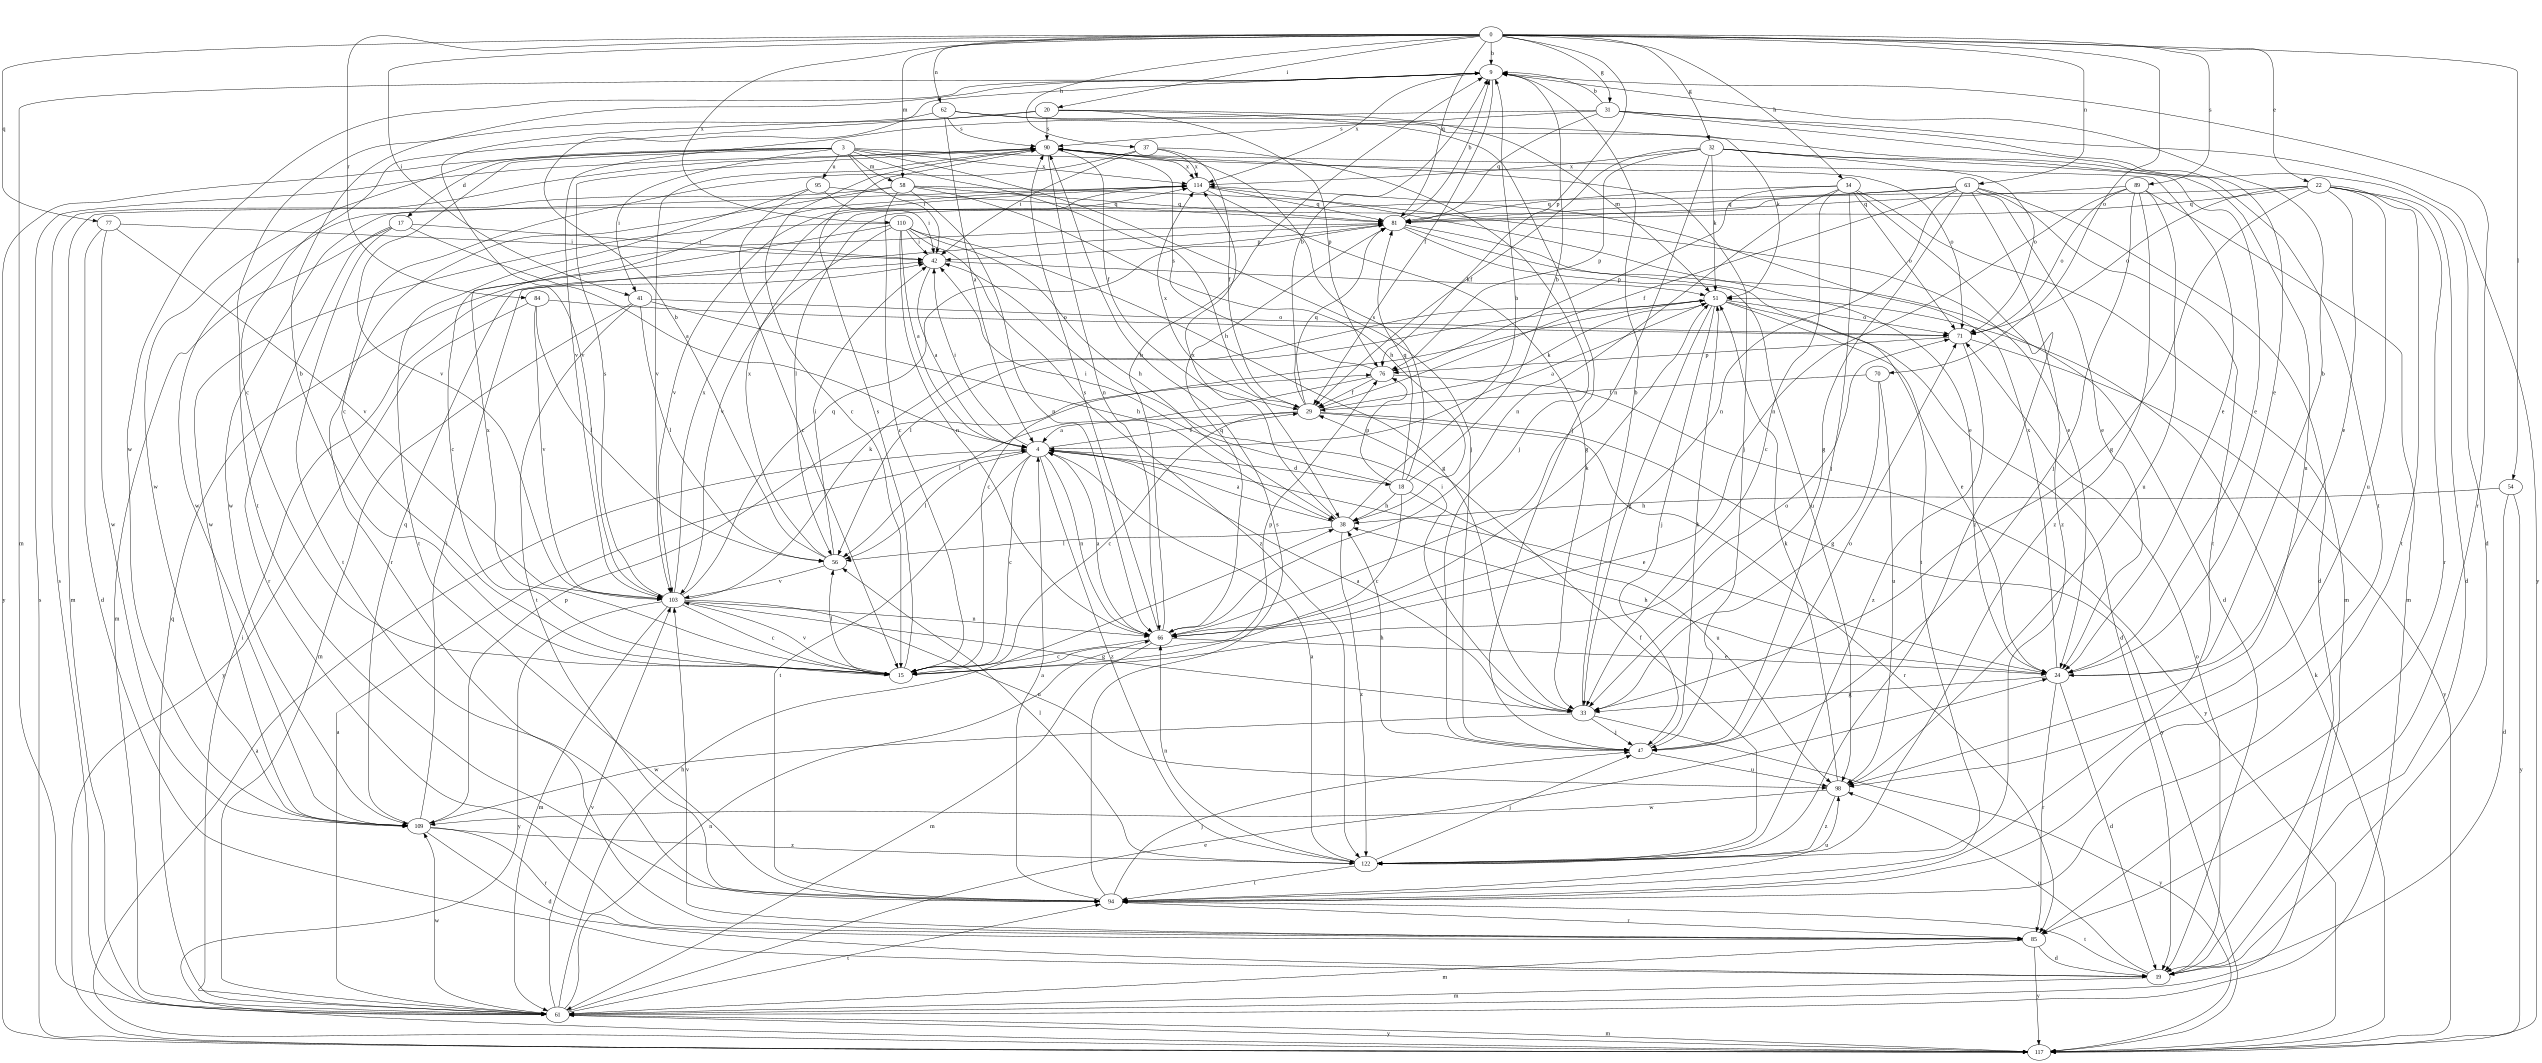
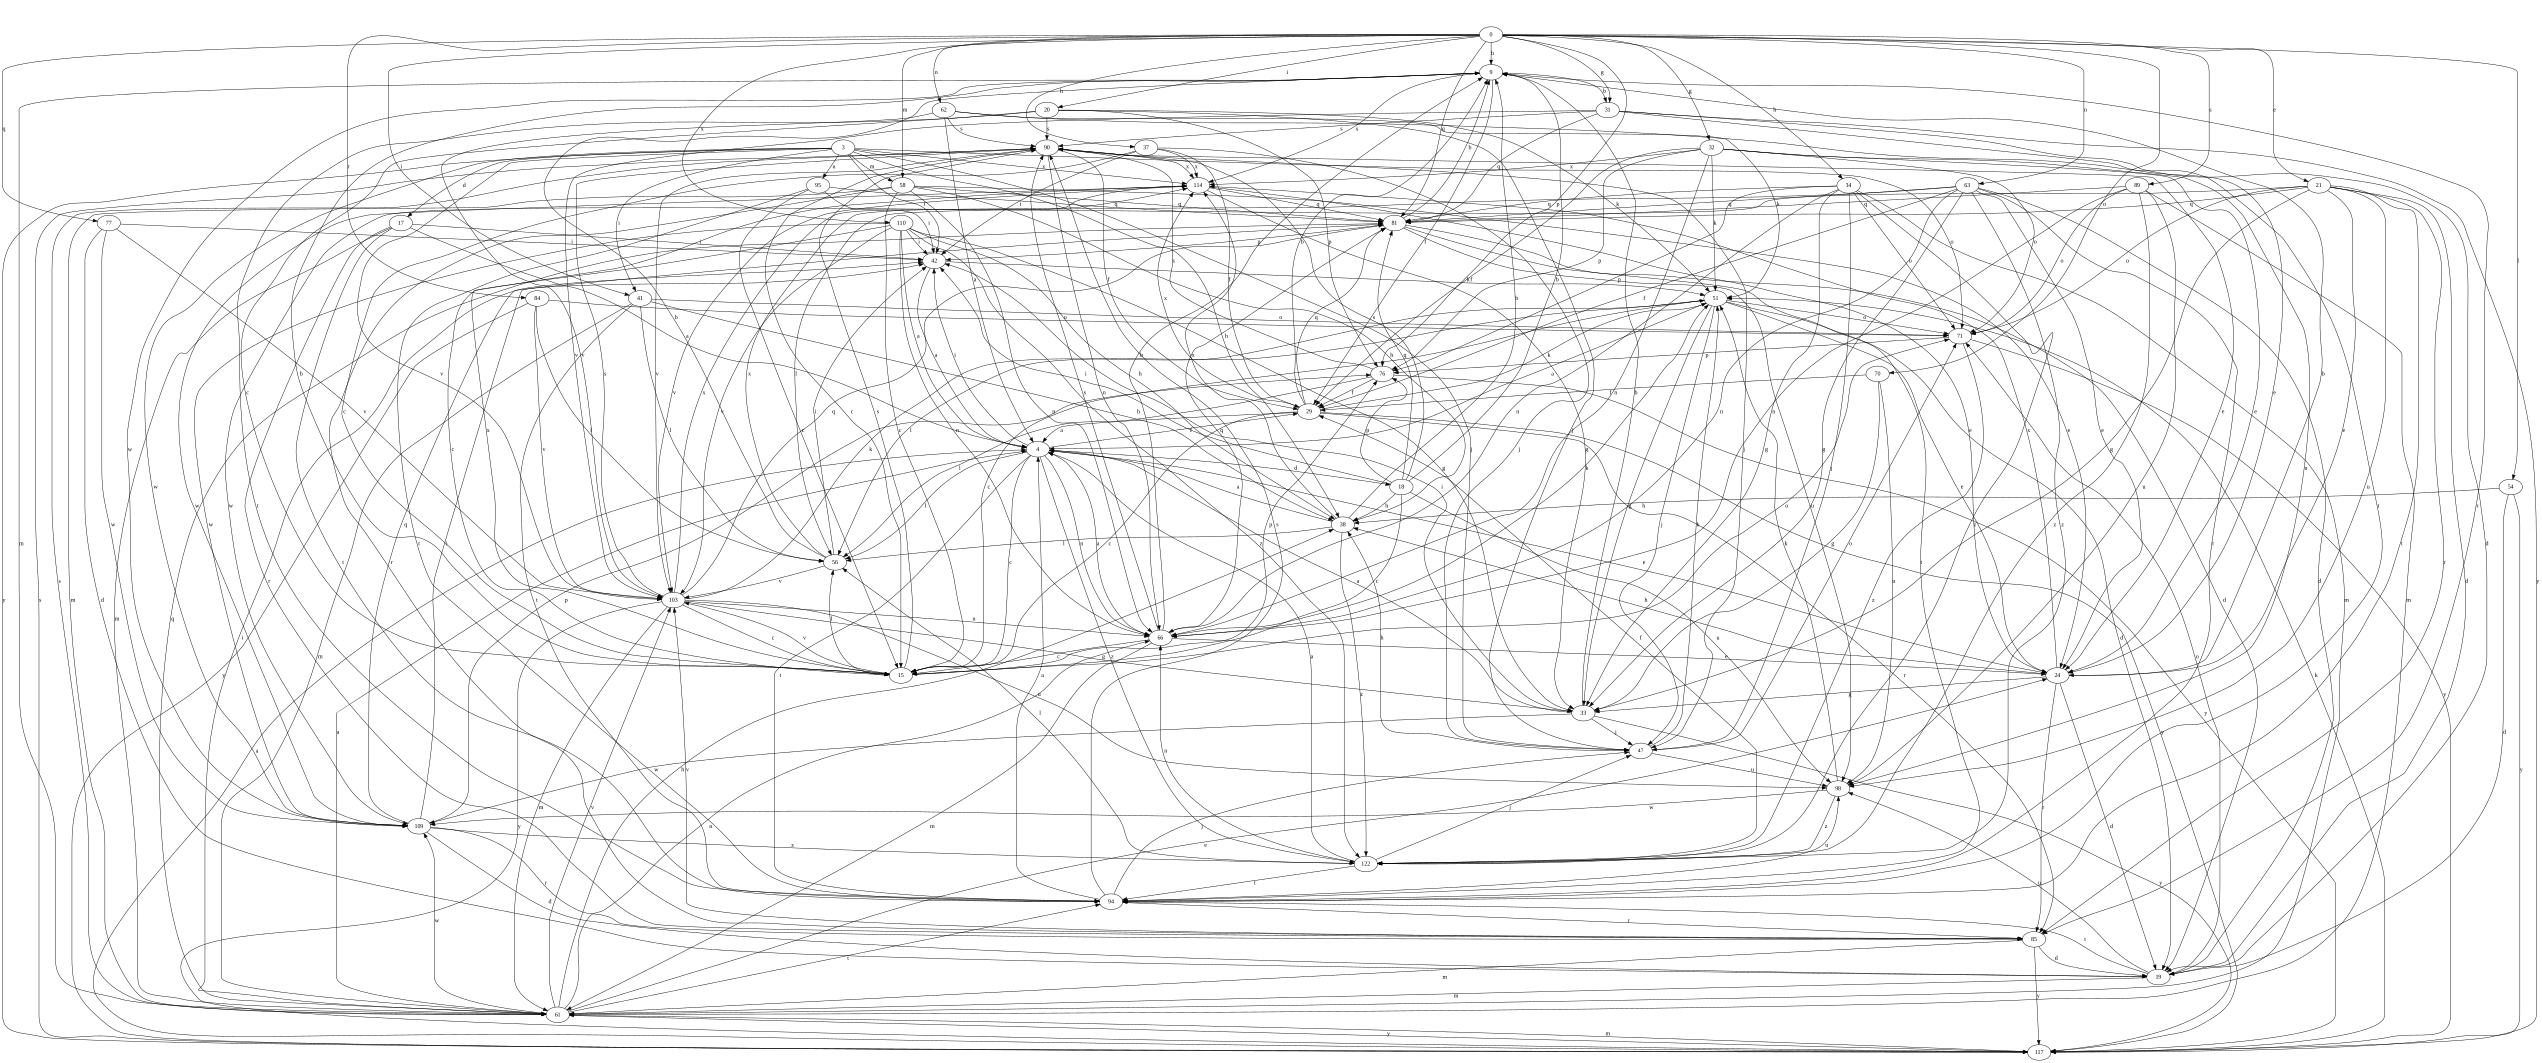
edge "31" -> "9": reversed
node "22": label "22" -> "21"
edge "20" -> "51": label "m" -> "k"
edge "34" -> "33": label "c" -> "g"
edge "89" -> "47": removed, label "j"
